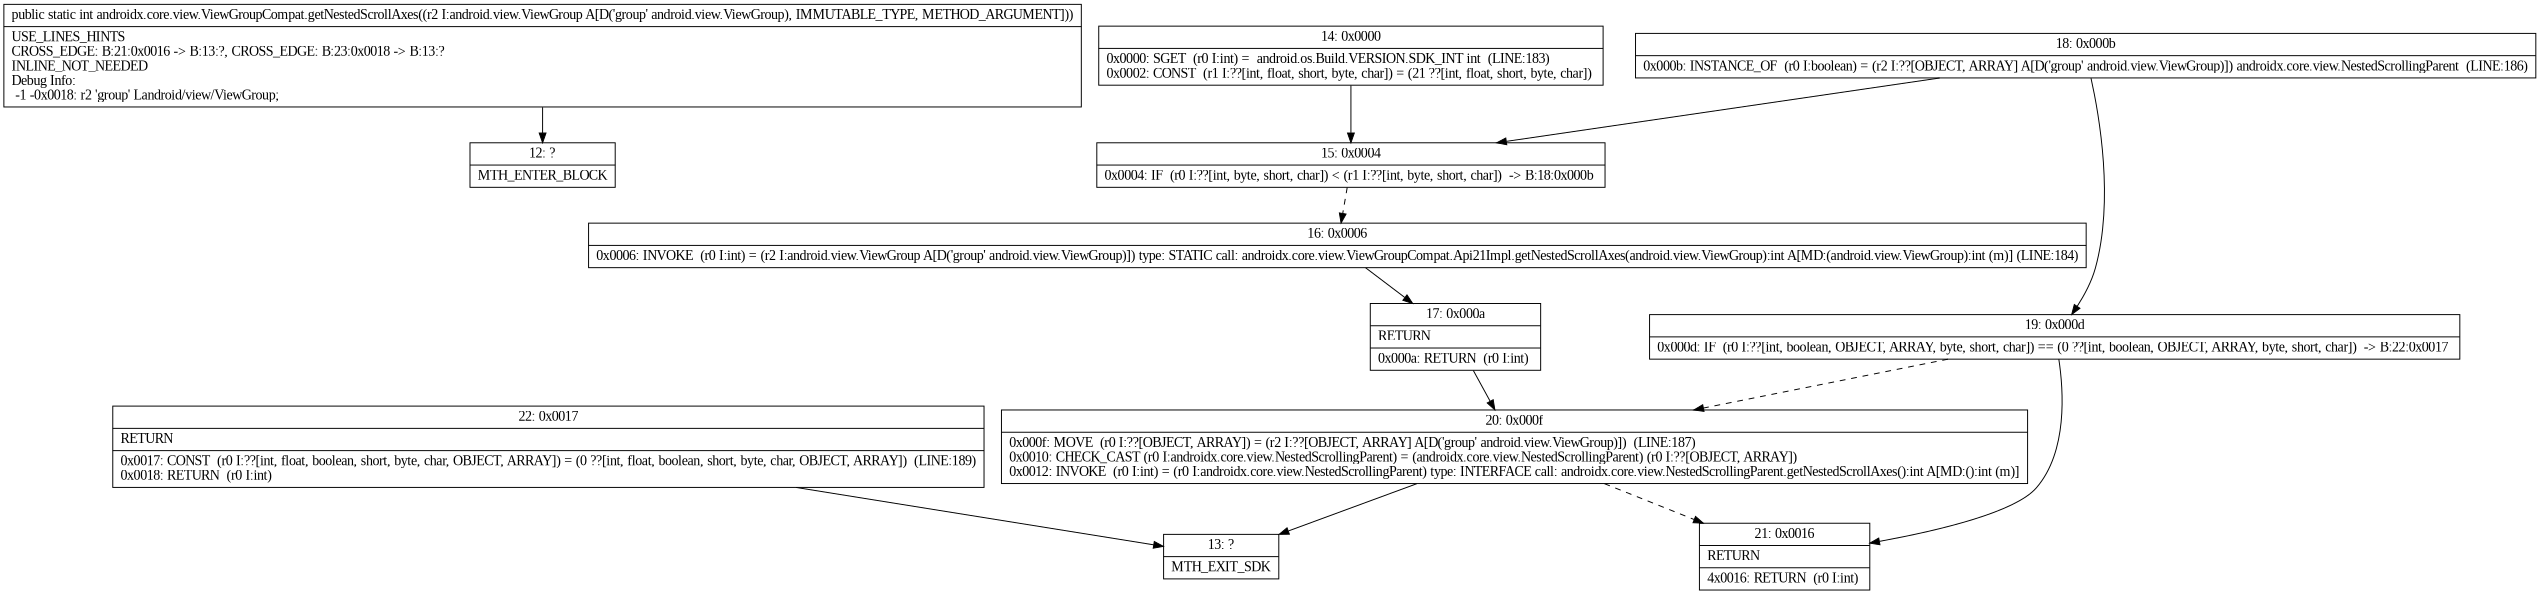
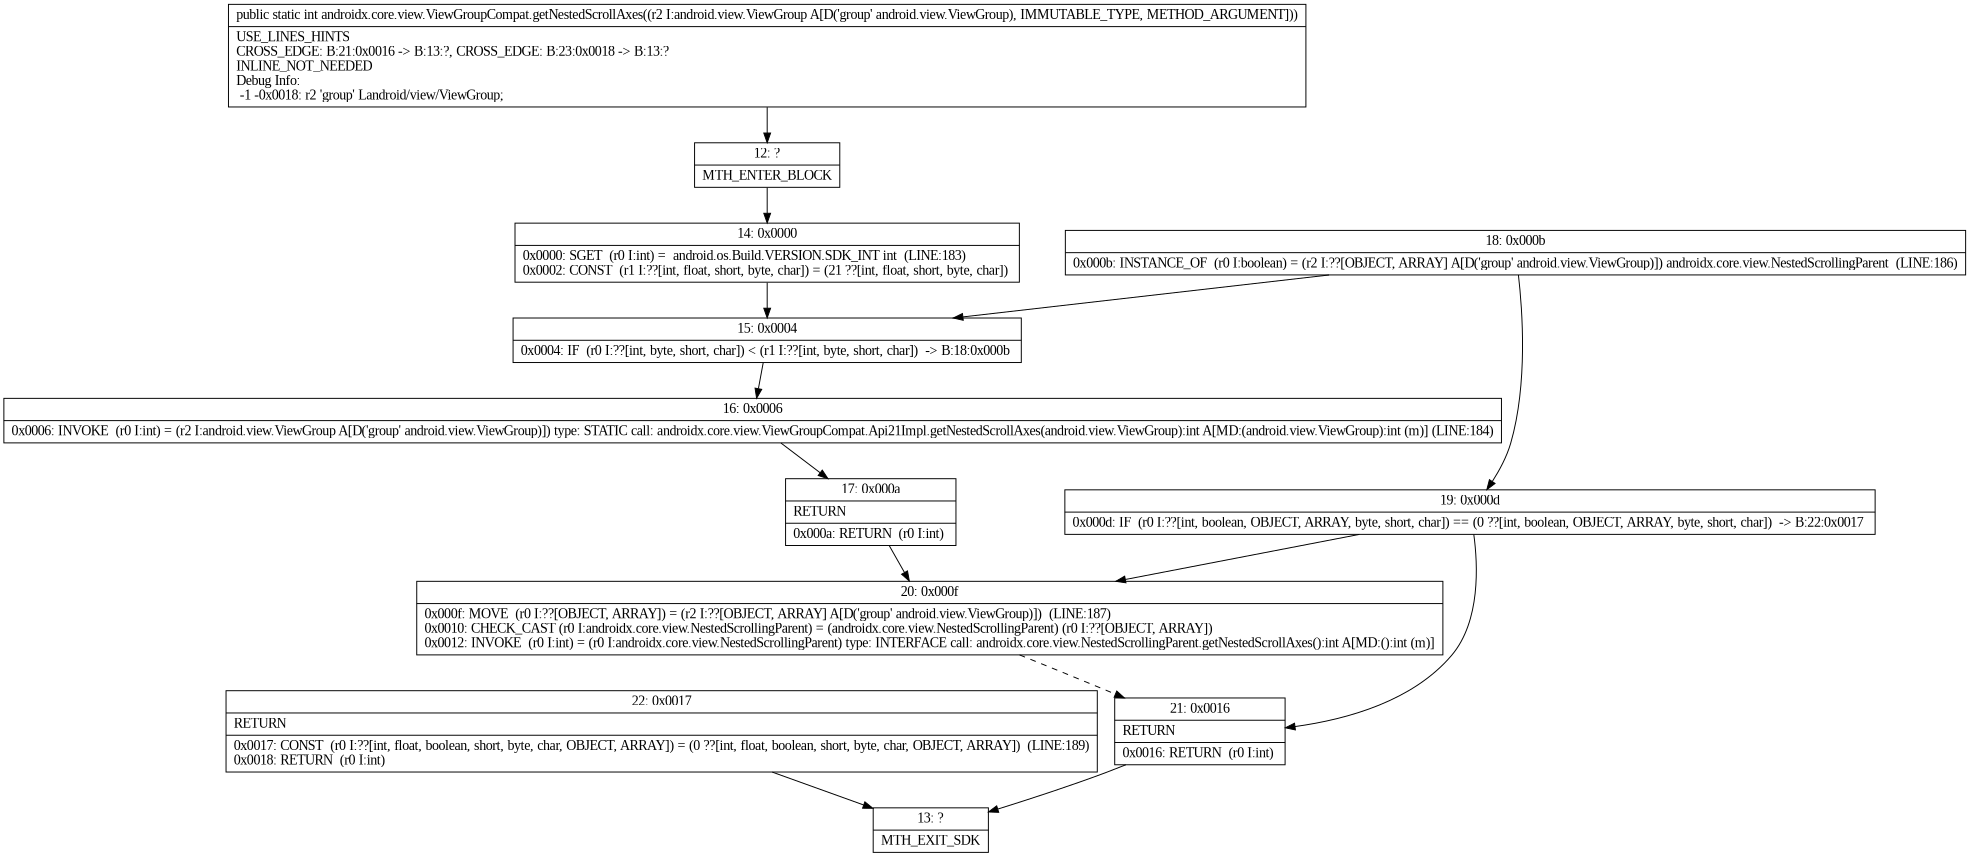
edge "12: ?" -> "14: 0x0000": added
edge "15: 0x0004" -> "16: 0x0006": style dashed -> solid
edge "19: 0x000d" -> "20: 0x000f": style dashed -> solid
edge "20: 0x000f" -> "13: ?": now "21: 0x0016" -> "13: ?"
node "21: 0x0016": text "4x0016: RETURN  (r0 I:int)" -> "0x0016: RETURN  (r0 I:int)"
